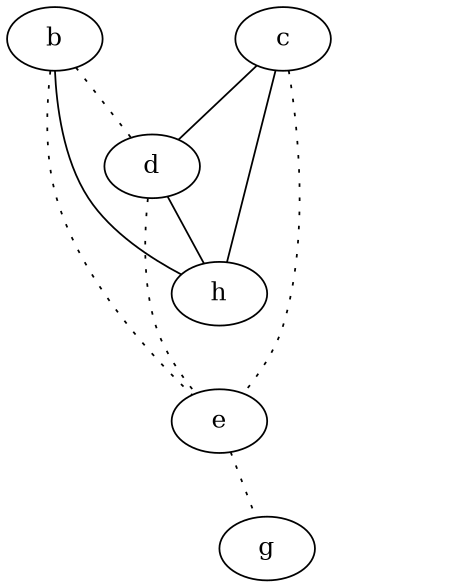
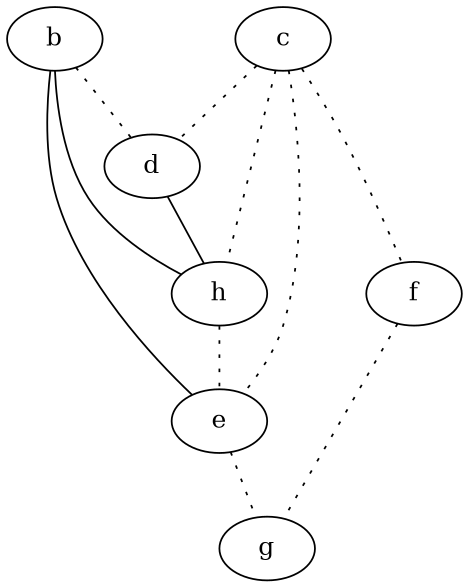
edge "c" -- "d": style solid -> dotted
edge "c" -- "h": style solid -> dotted
edge "b" -- "e": style dotted -> solid
node "f": added
edge "d" -- "e": now "h" -- "e"
